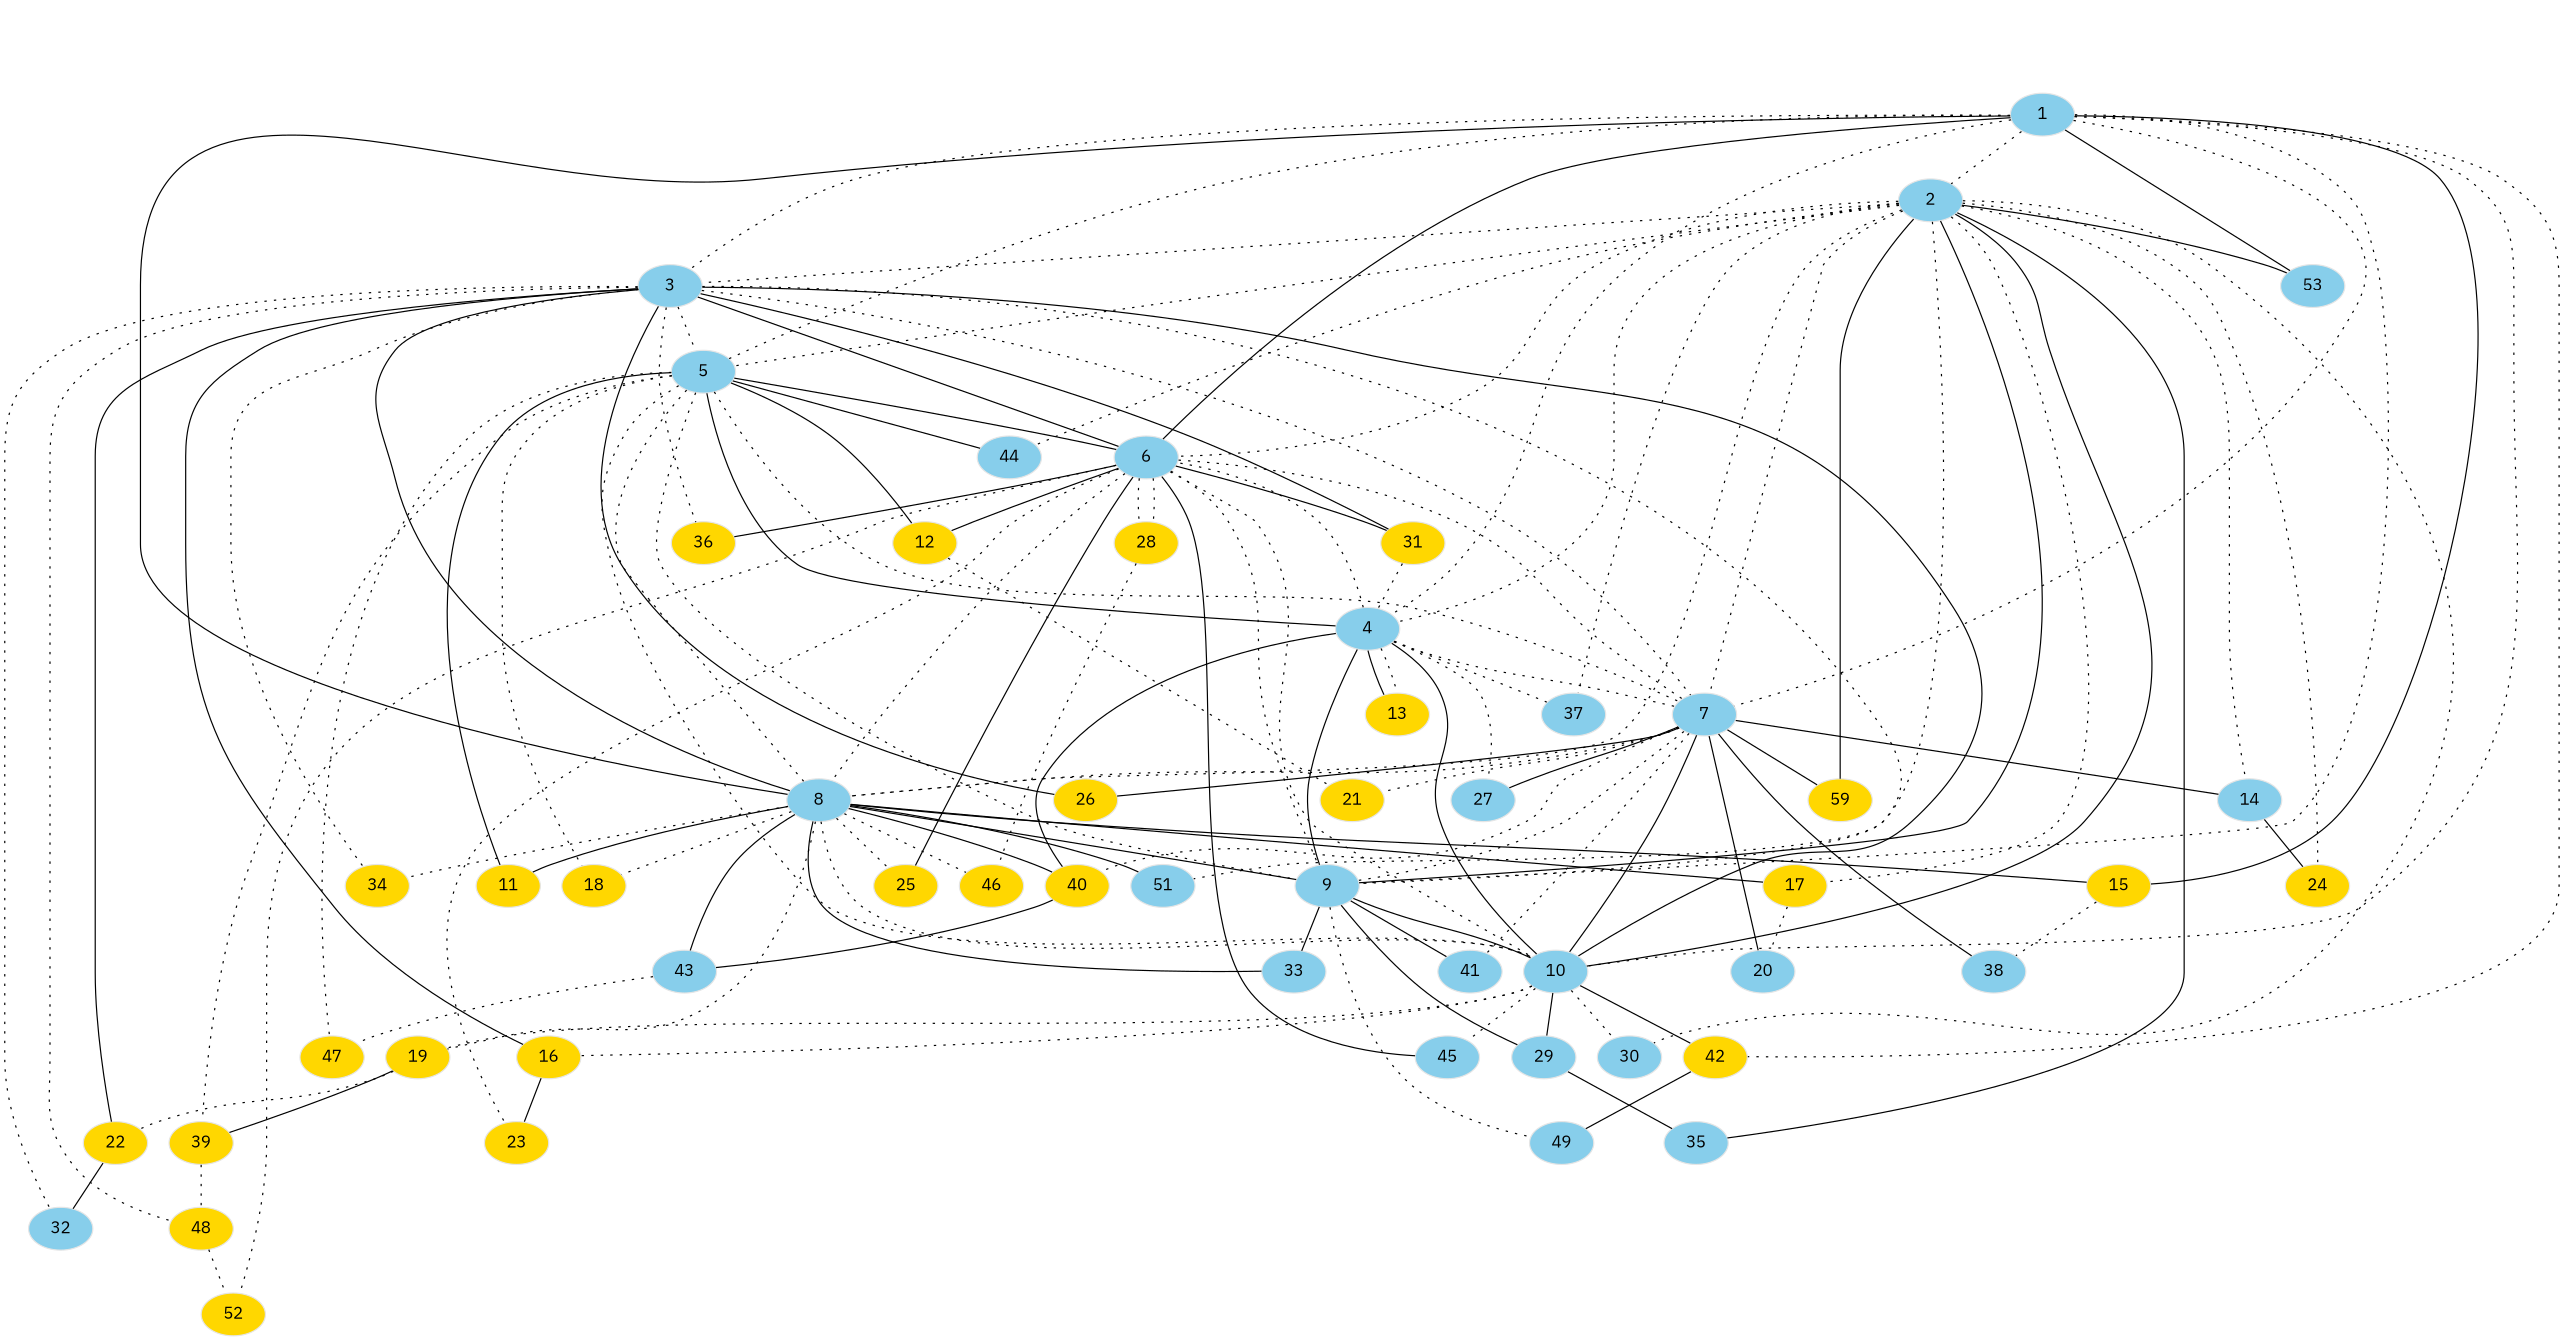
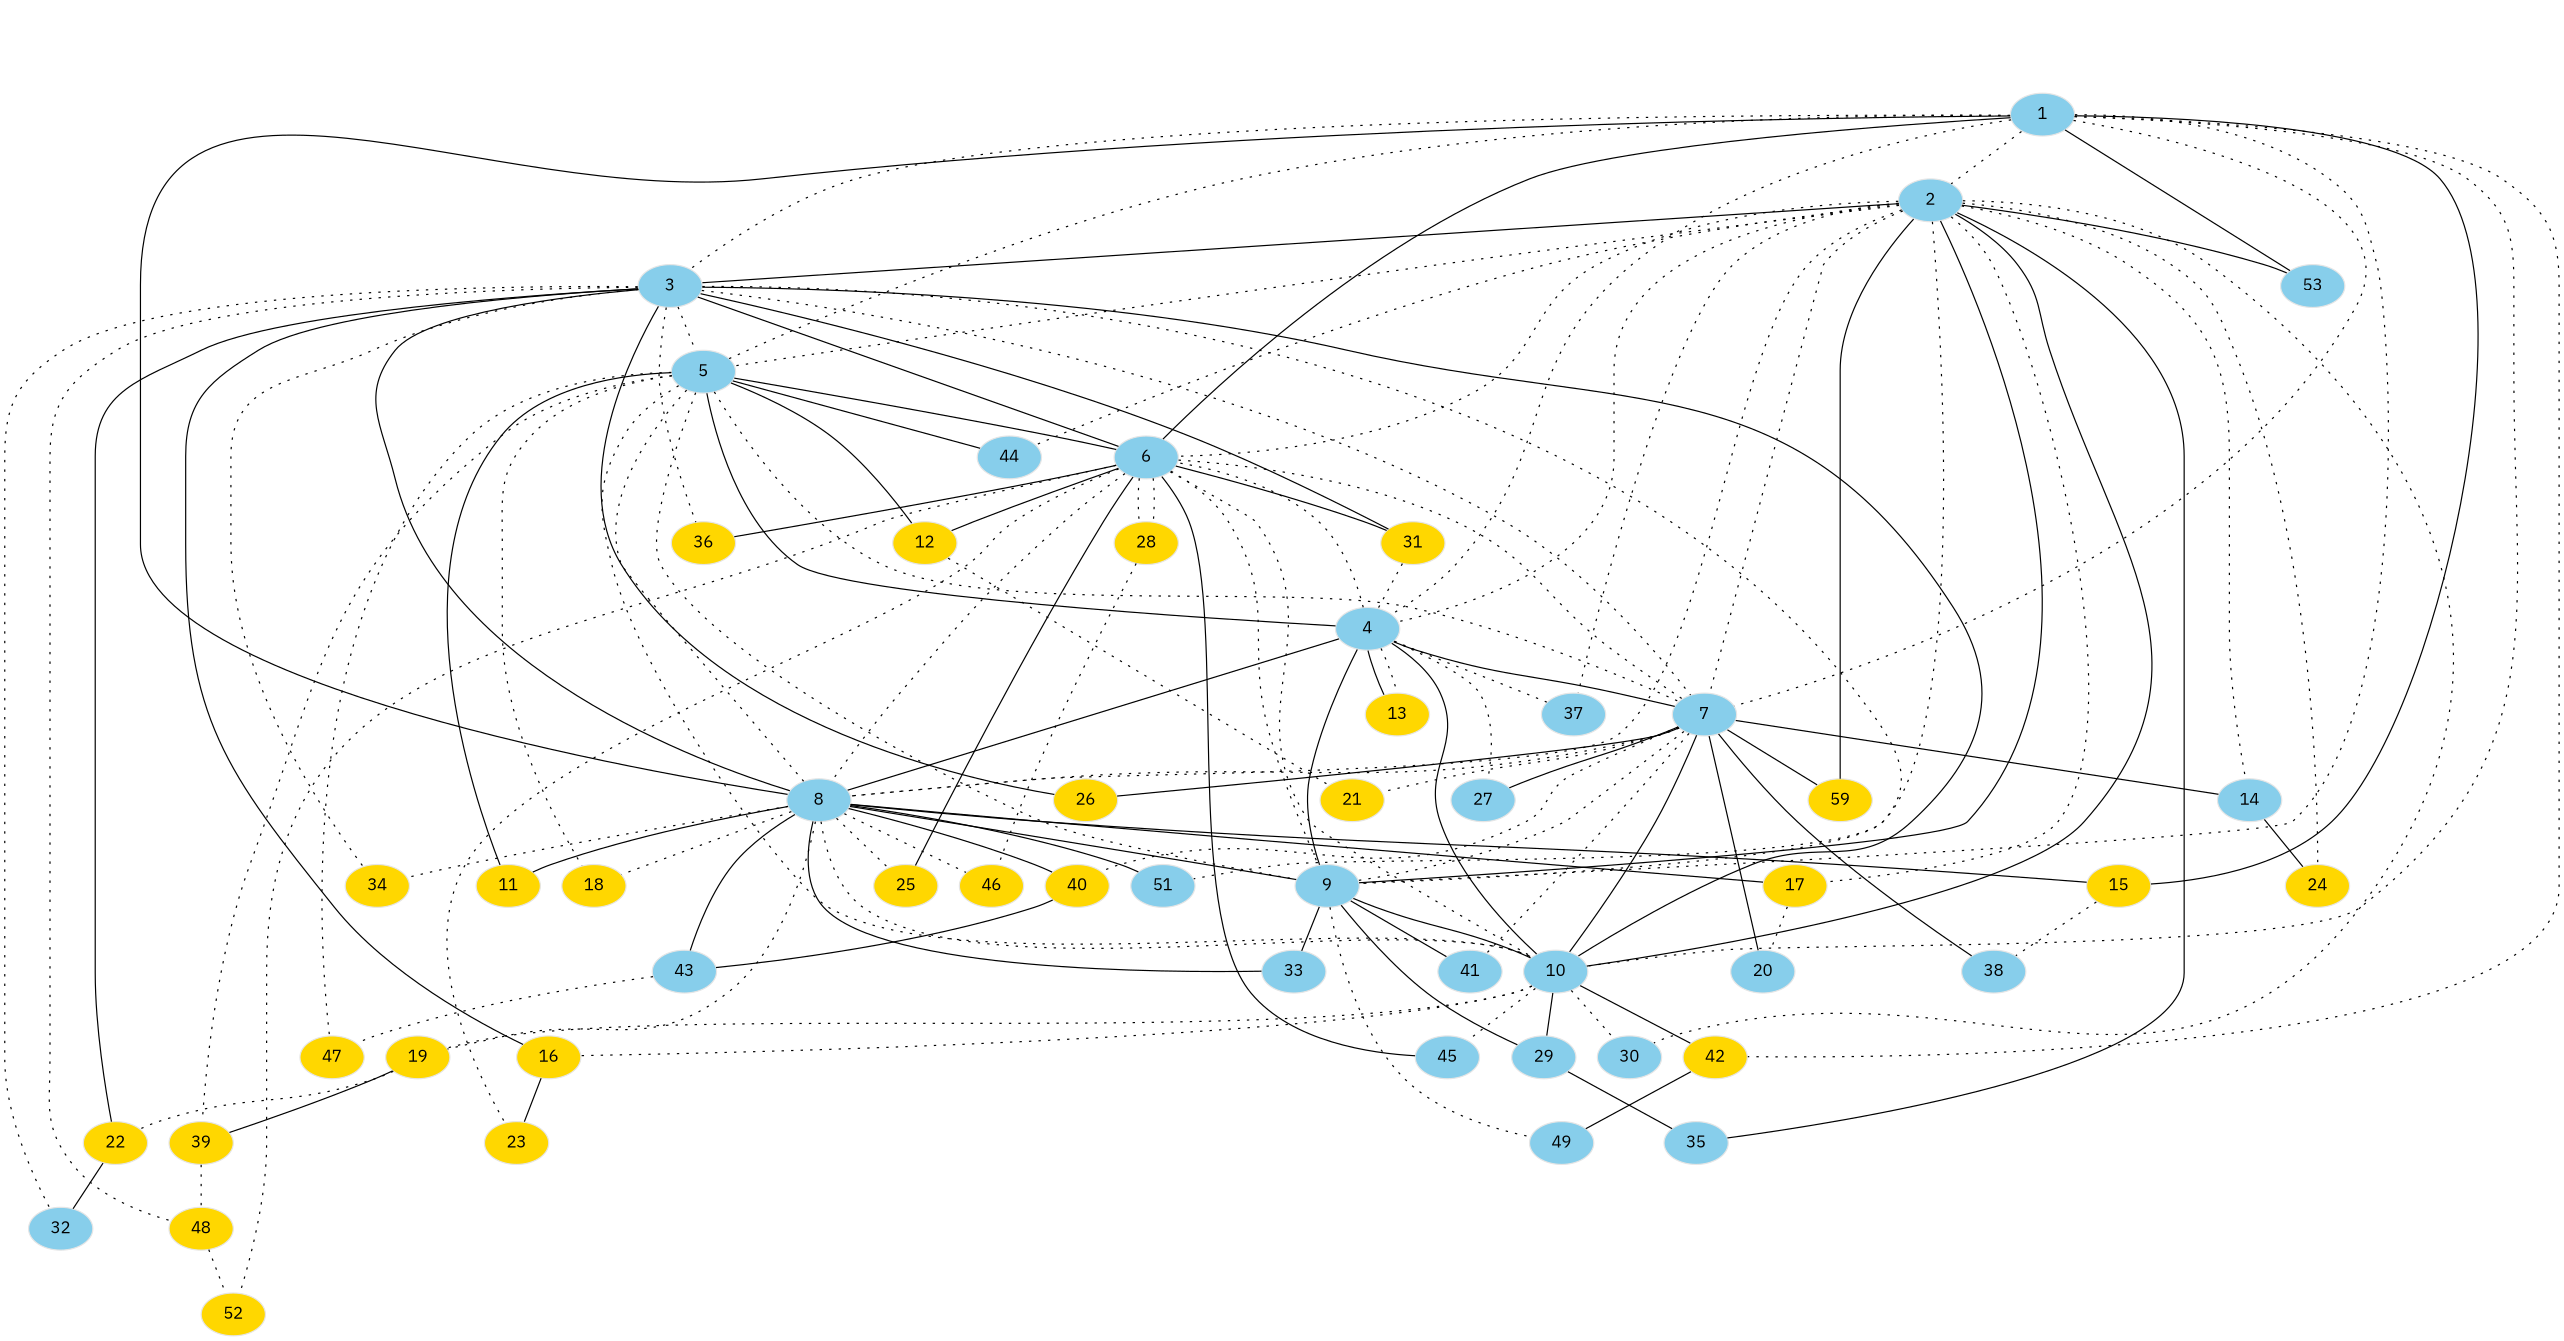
edge "2" -- "3": style dotted -> solid
edge "4" -- "7": style dotted -> solid
edge "4" -- "40": now "4" -- "8"
